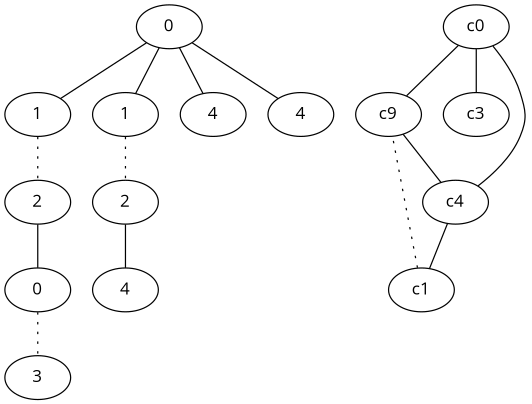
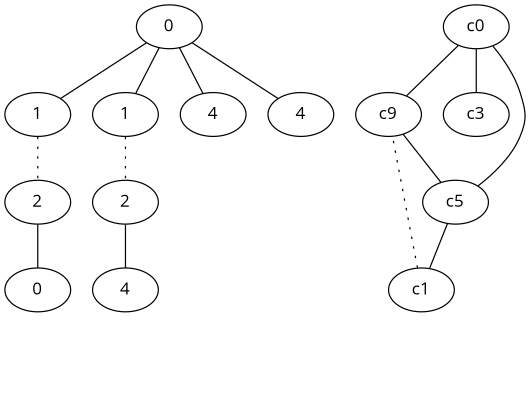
node "c4": label "c4" -> "c5"
node "3": removed
